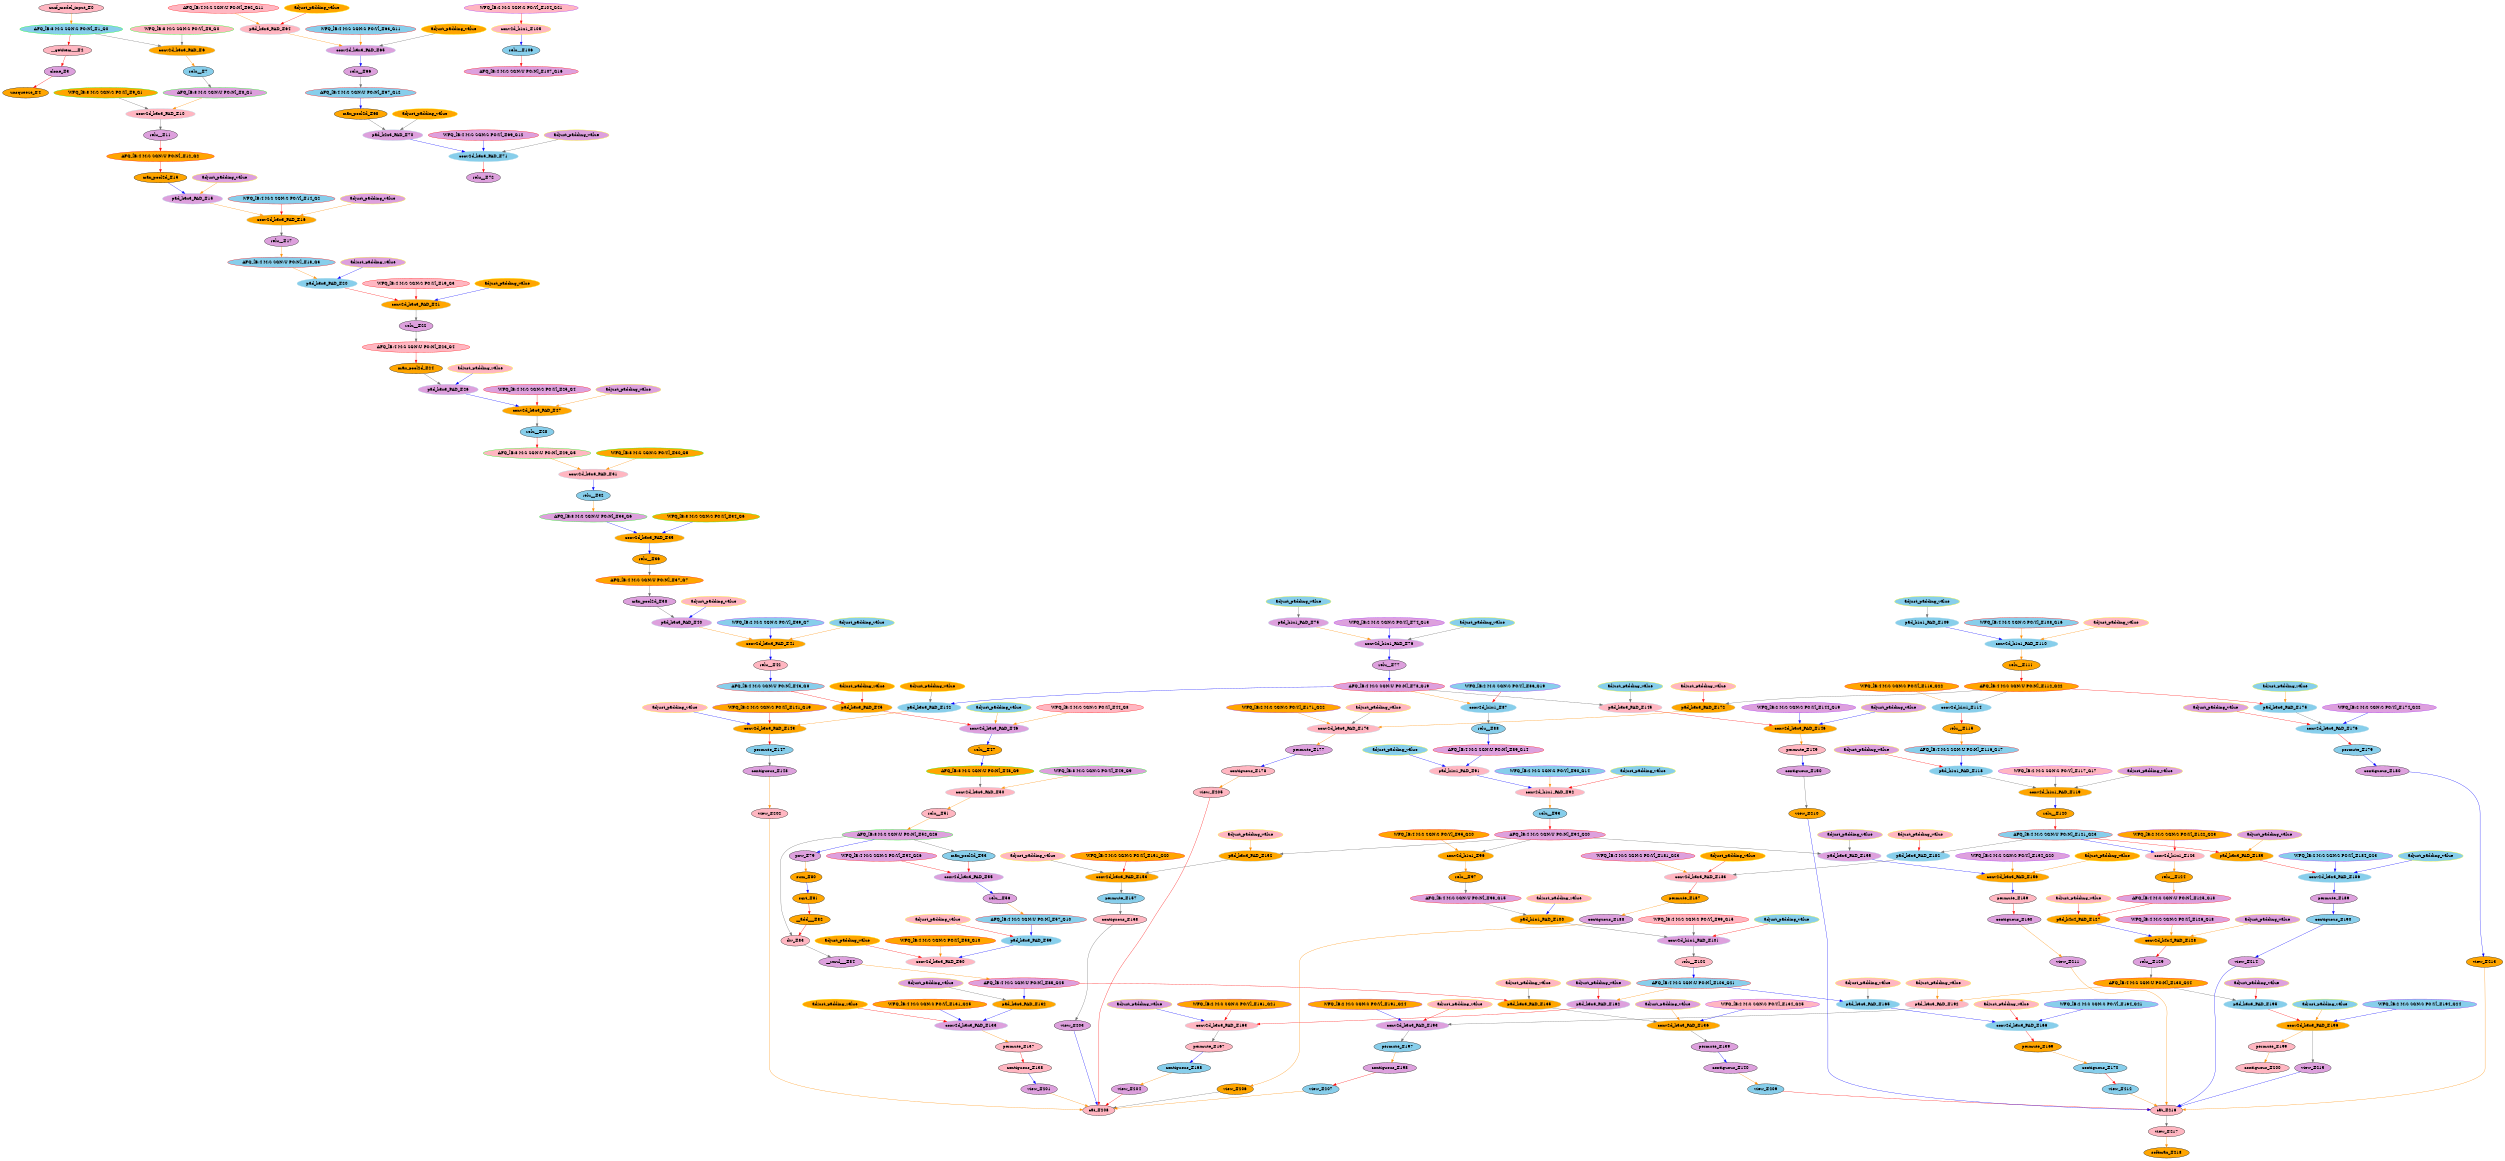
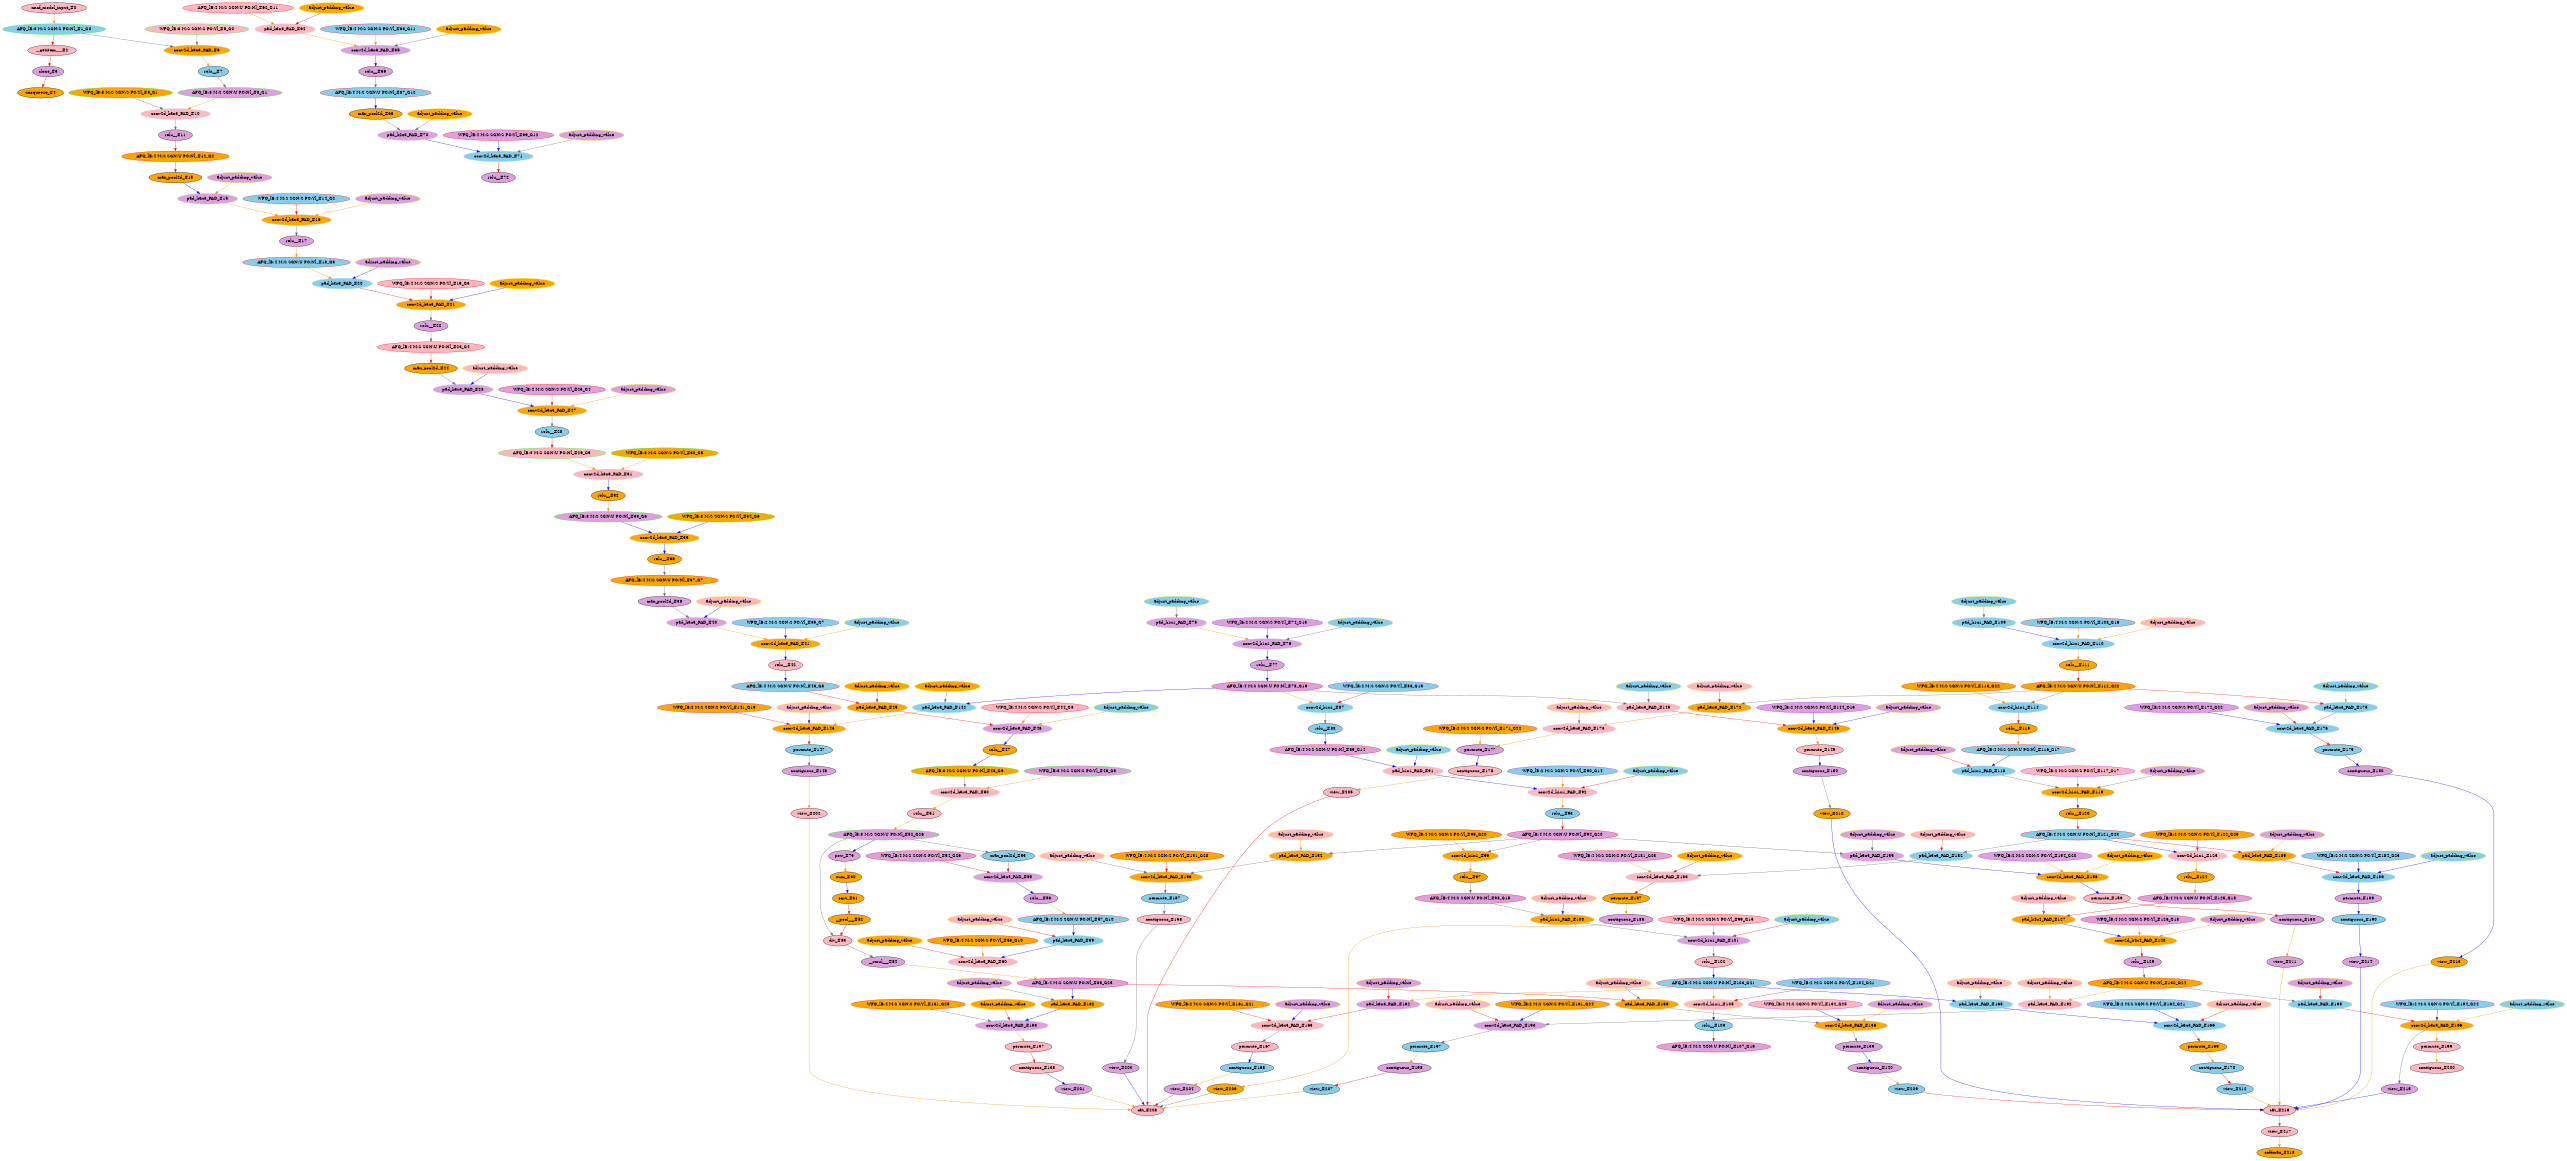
node "WFQ_[B:2 M:S SGN:S PC:Y]_#104_G21": fillcolor lightpink -> skyblue
node "relu__#32": fillcolor skyblue -> orange
edge "WFQ_[B:2 M:S SGN:S PC:Y]_#171_G22" -> "conv2d_k3x3_PAD_#173": now "WFQ_[B:2 M:S SGN:S PC:Y]_#171_G22" -> "permute_#177"
node "__add___#82": label "__add___#82" -> "__pool___#82"
edge "AFQ_[B:4 M:S SGN:U PC:N]_#103_G21" -> "conv2d_k1x1_#105": added
edge "WFQ_[B:4 M:S SGN:S PC:Y]_#131_G25" -> "conv2d_k3x3_PAD_#133": color blue -> gray40
